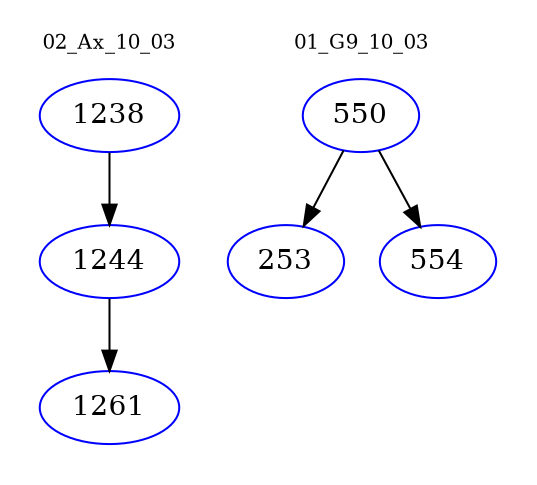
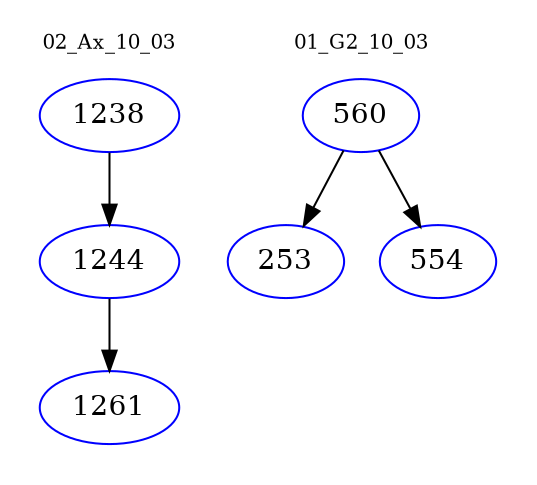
cluster "01_G9_10_03": label "01_G9_10_03" -> "01_G2_10_03"
node "550": label "550" -> "560"
